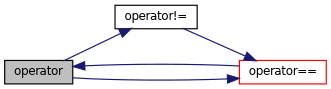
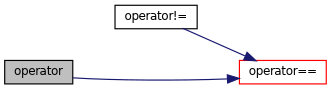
edge "operator" -> "operator!=": removed
edge "operator==" -> "operator": removed
